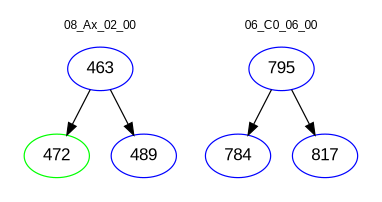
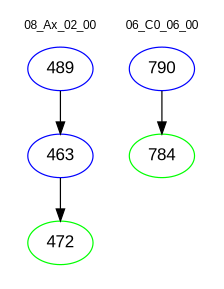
node "795": label "795" -> "790"
edge "463" -> "489": reversed
node "784": color blue -> green
node "817": removed
